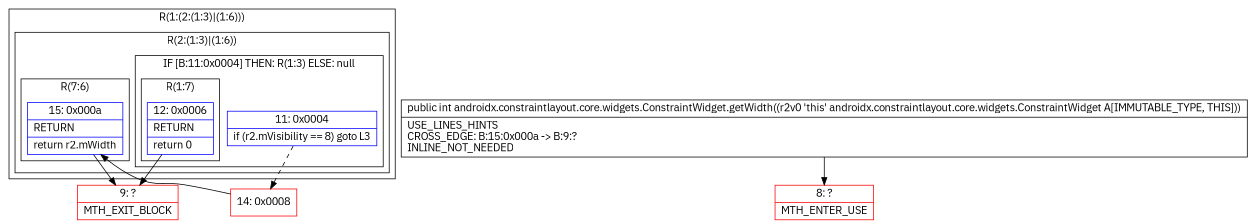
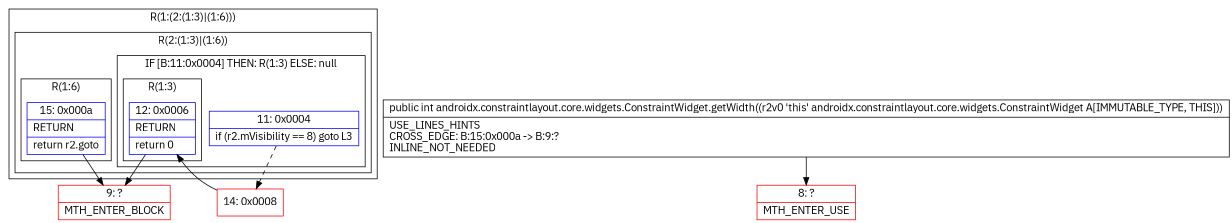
cluster "R(7:6)": label "R(7:6)" -> "R(1:6)"
cluster "R(1:7)": label "R(1:7)" -> "R(1:3)"
node "15: 0x000a": text "return r2.mWidth" -> "return r2.goto"
edge "14: 0x0008" -> "15: 0x000a": now "14: 0x0008" -> "12: 0x0006"
node "9: ?": text "MTH_EXIT_BLOCK" -> "MTH_ENTER_BLOCK"
